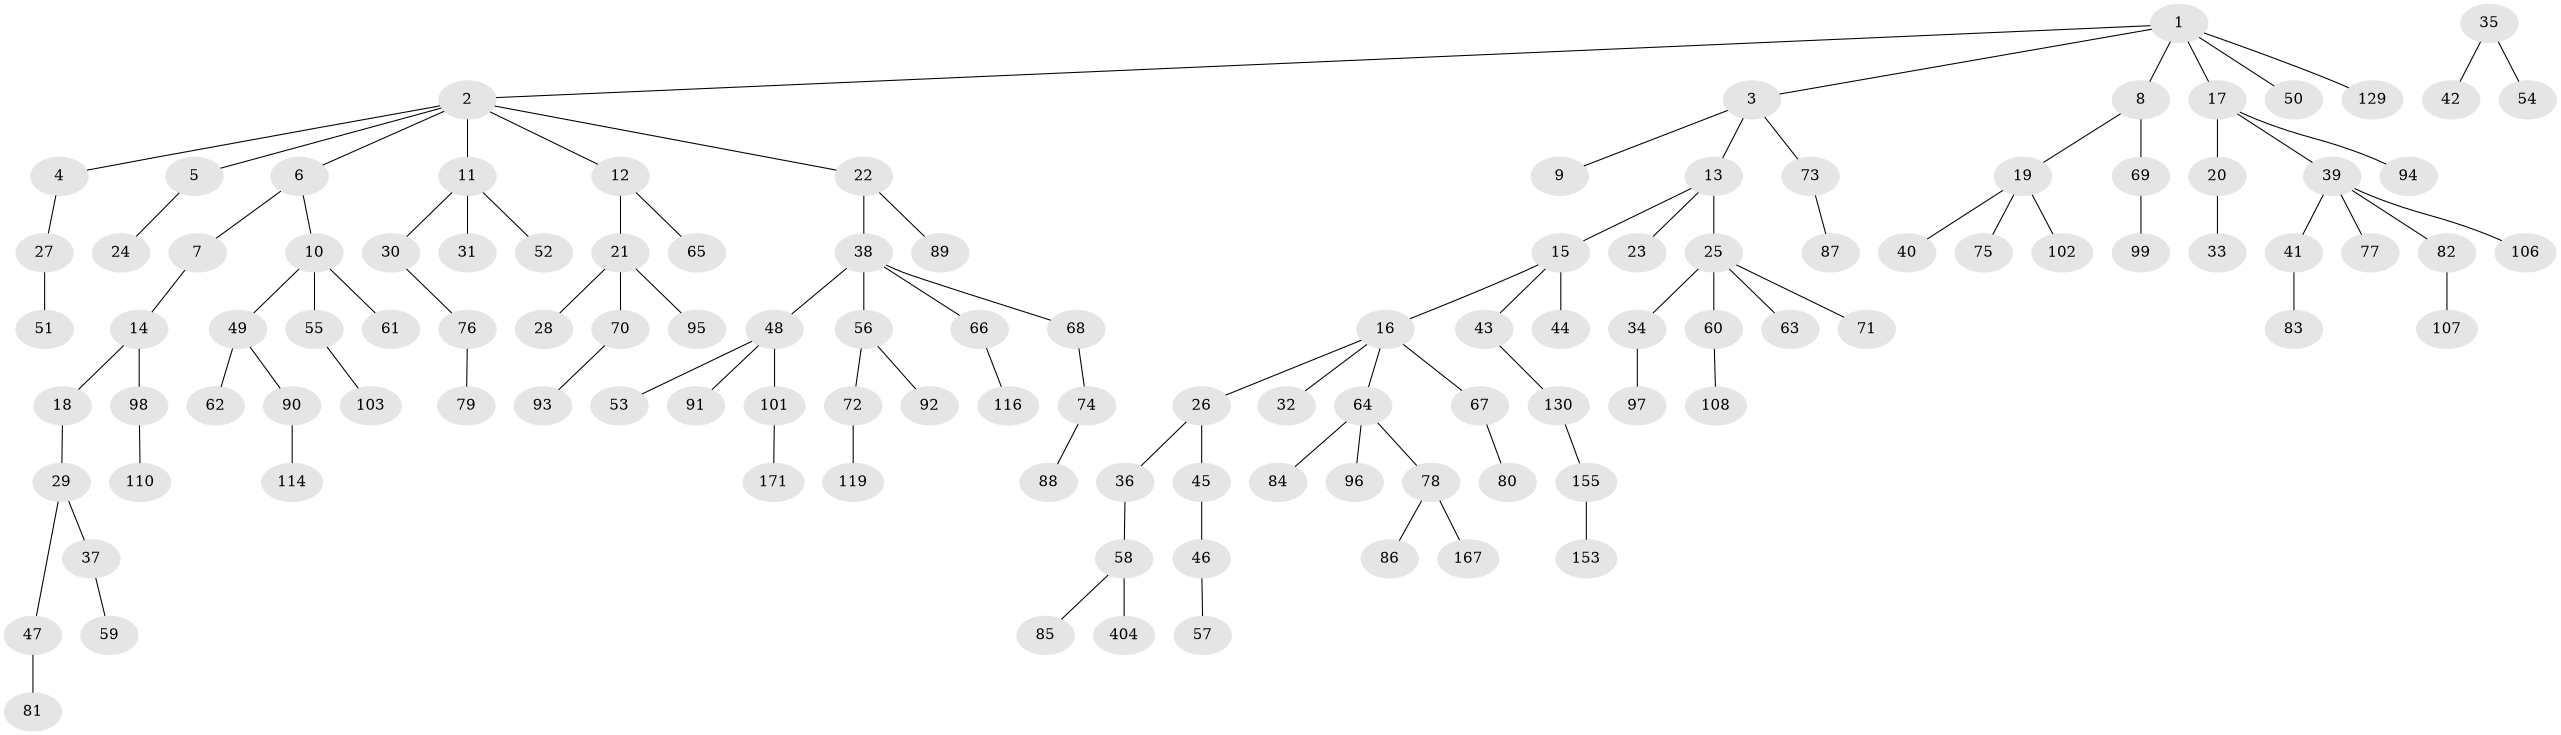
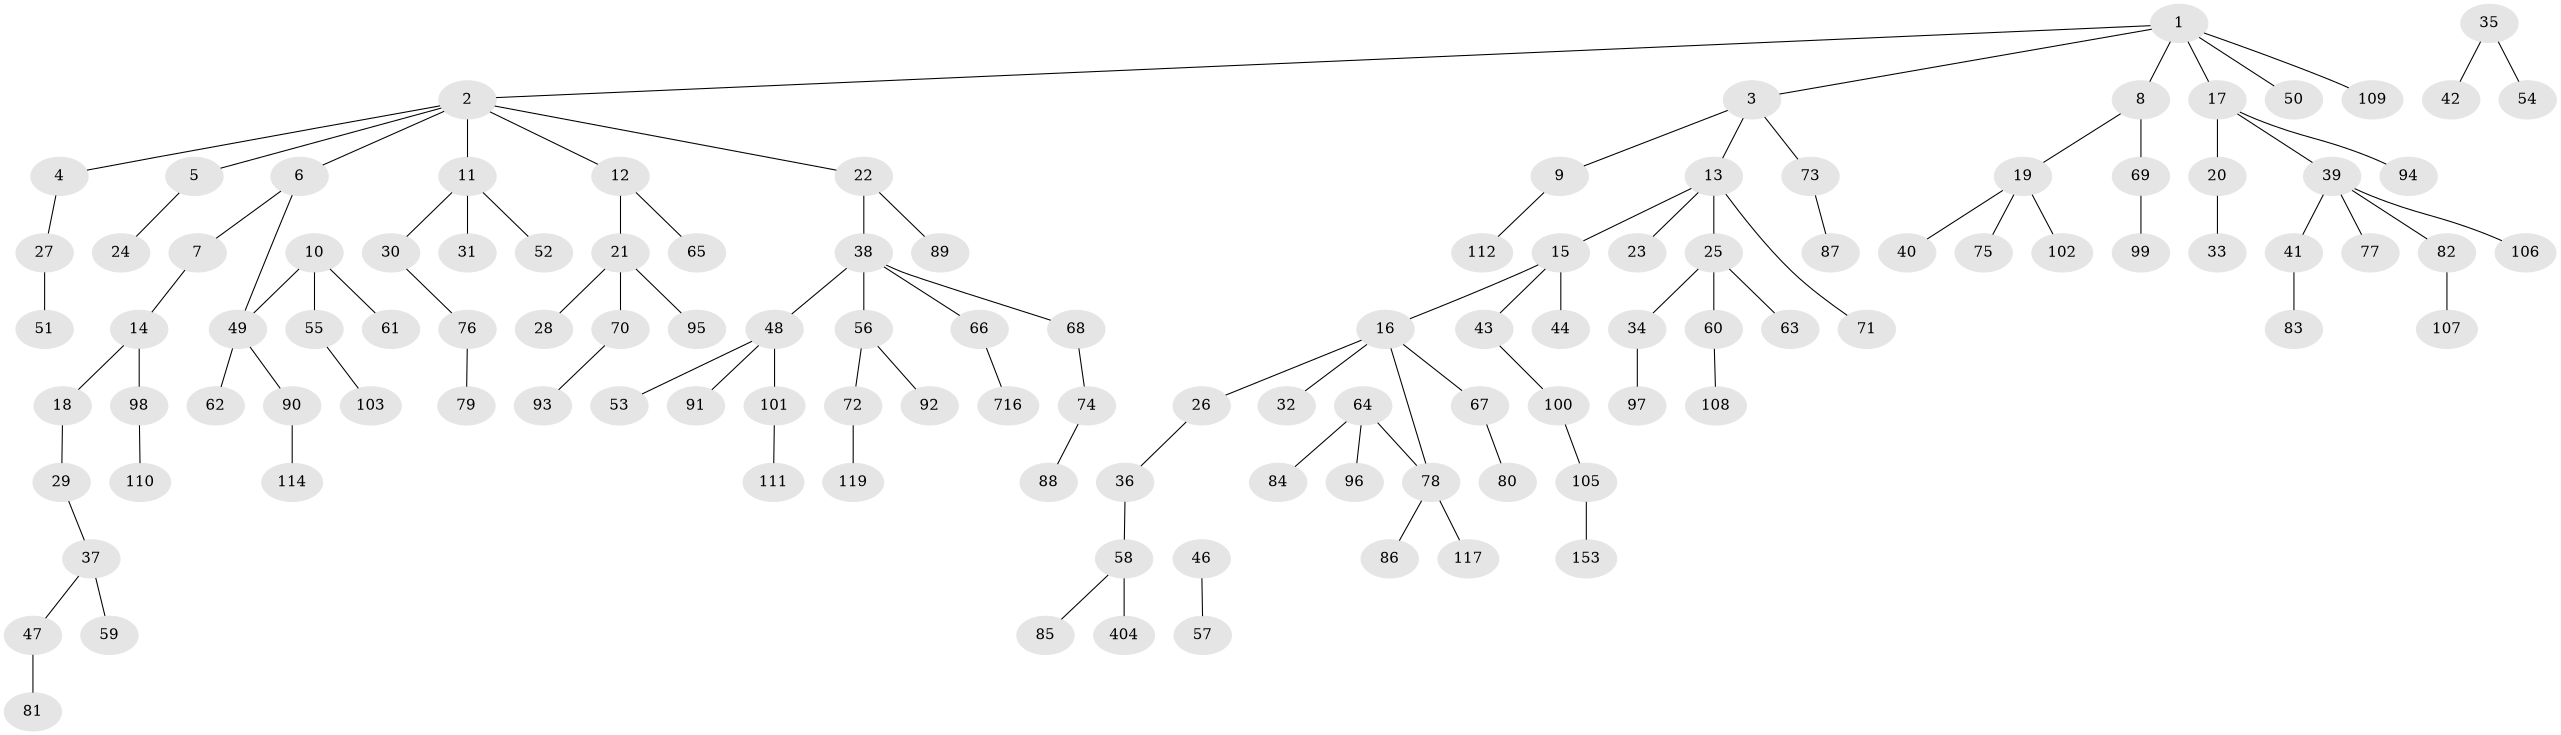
node "129": label "129" -> "109"
edge "6" -- "10": now "6" -- "49"
node "112": added
edge "25" -- "71": now "13" -- "71"
edge "16" -- "64": now "16" -- "78"
node "116": label "116" -> "716"
node "130": label "130" -> "100"
node "171": label "171" -> "111"
node "45": removed
node "155": label "155" -> "105"
edge "29" -- "47": now "37" -- "47"
node "167": label "167" -> "117"
